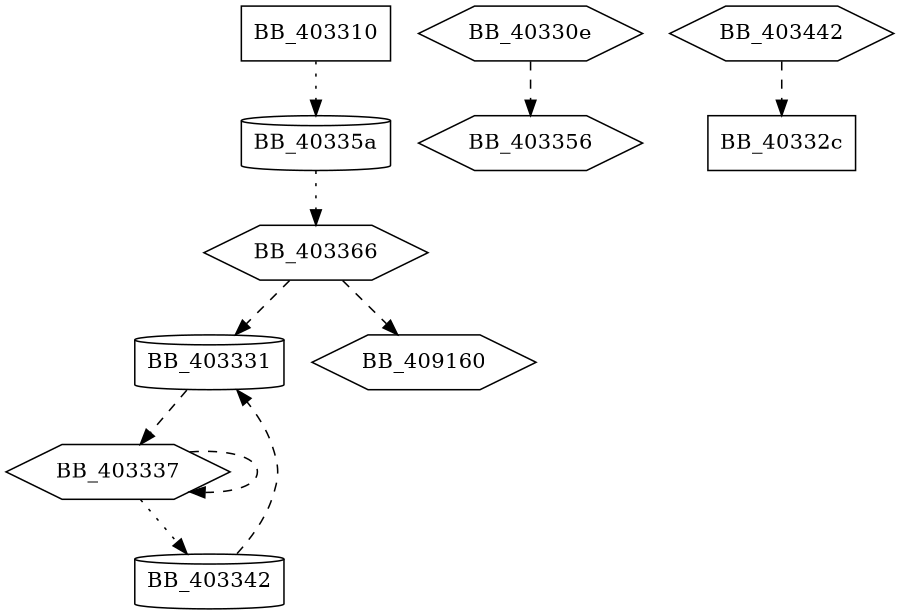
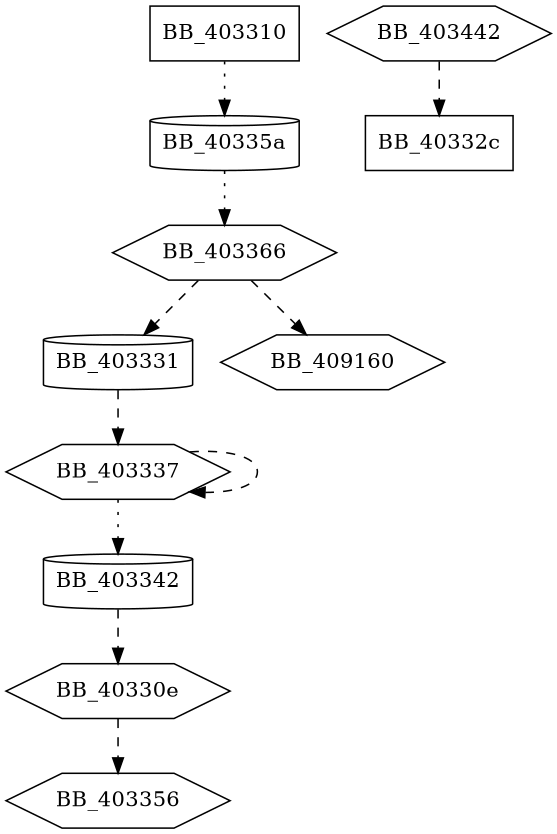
edge "BB_403342" -> "BB_403331": now "BB_403342" -> "BB_40330e"
